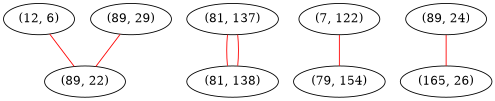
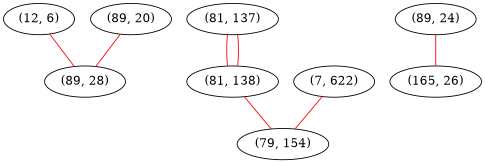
node "(89, 29)": label "(89, 29)" -> "(89, 20)"
node "(7, 122)": label "(7, 122)" -> "(7, 622)"
node "(89, 22)": label "(89, 22)" -> "(89, 28)"
edge "(81, 138)" -- "(79, 154)": added
